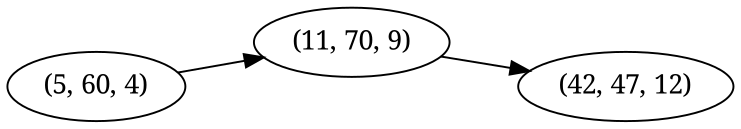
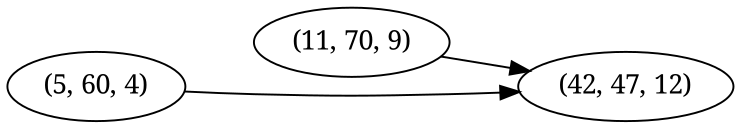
edge "(5, 60, 4)" -> "(11, 70, 9)": now "(5, 60, 4)" -> "(42, 47, 12)"
